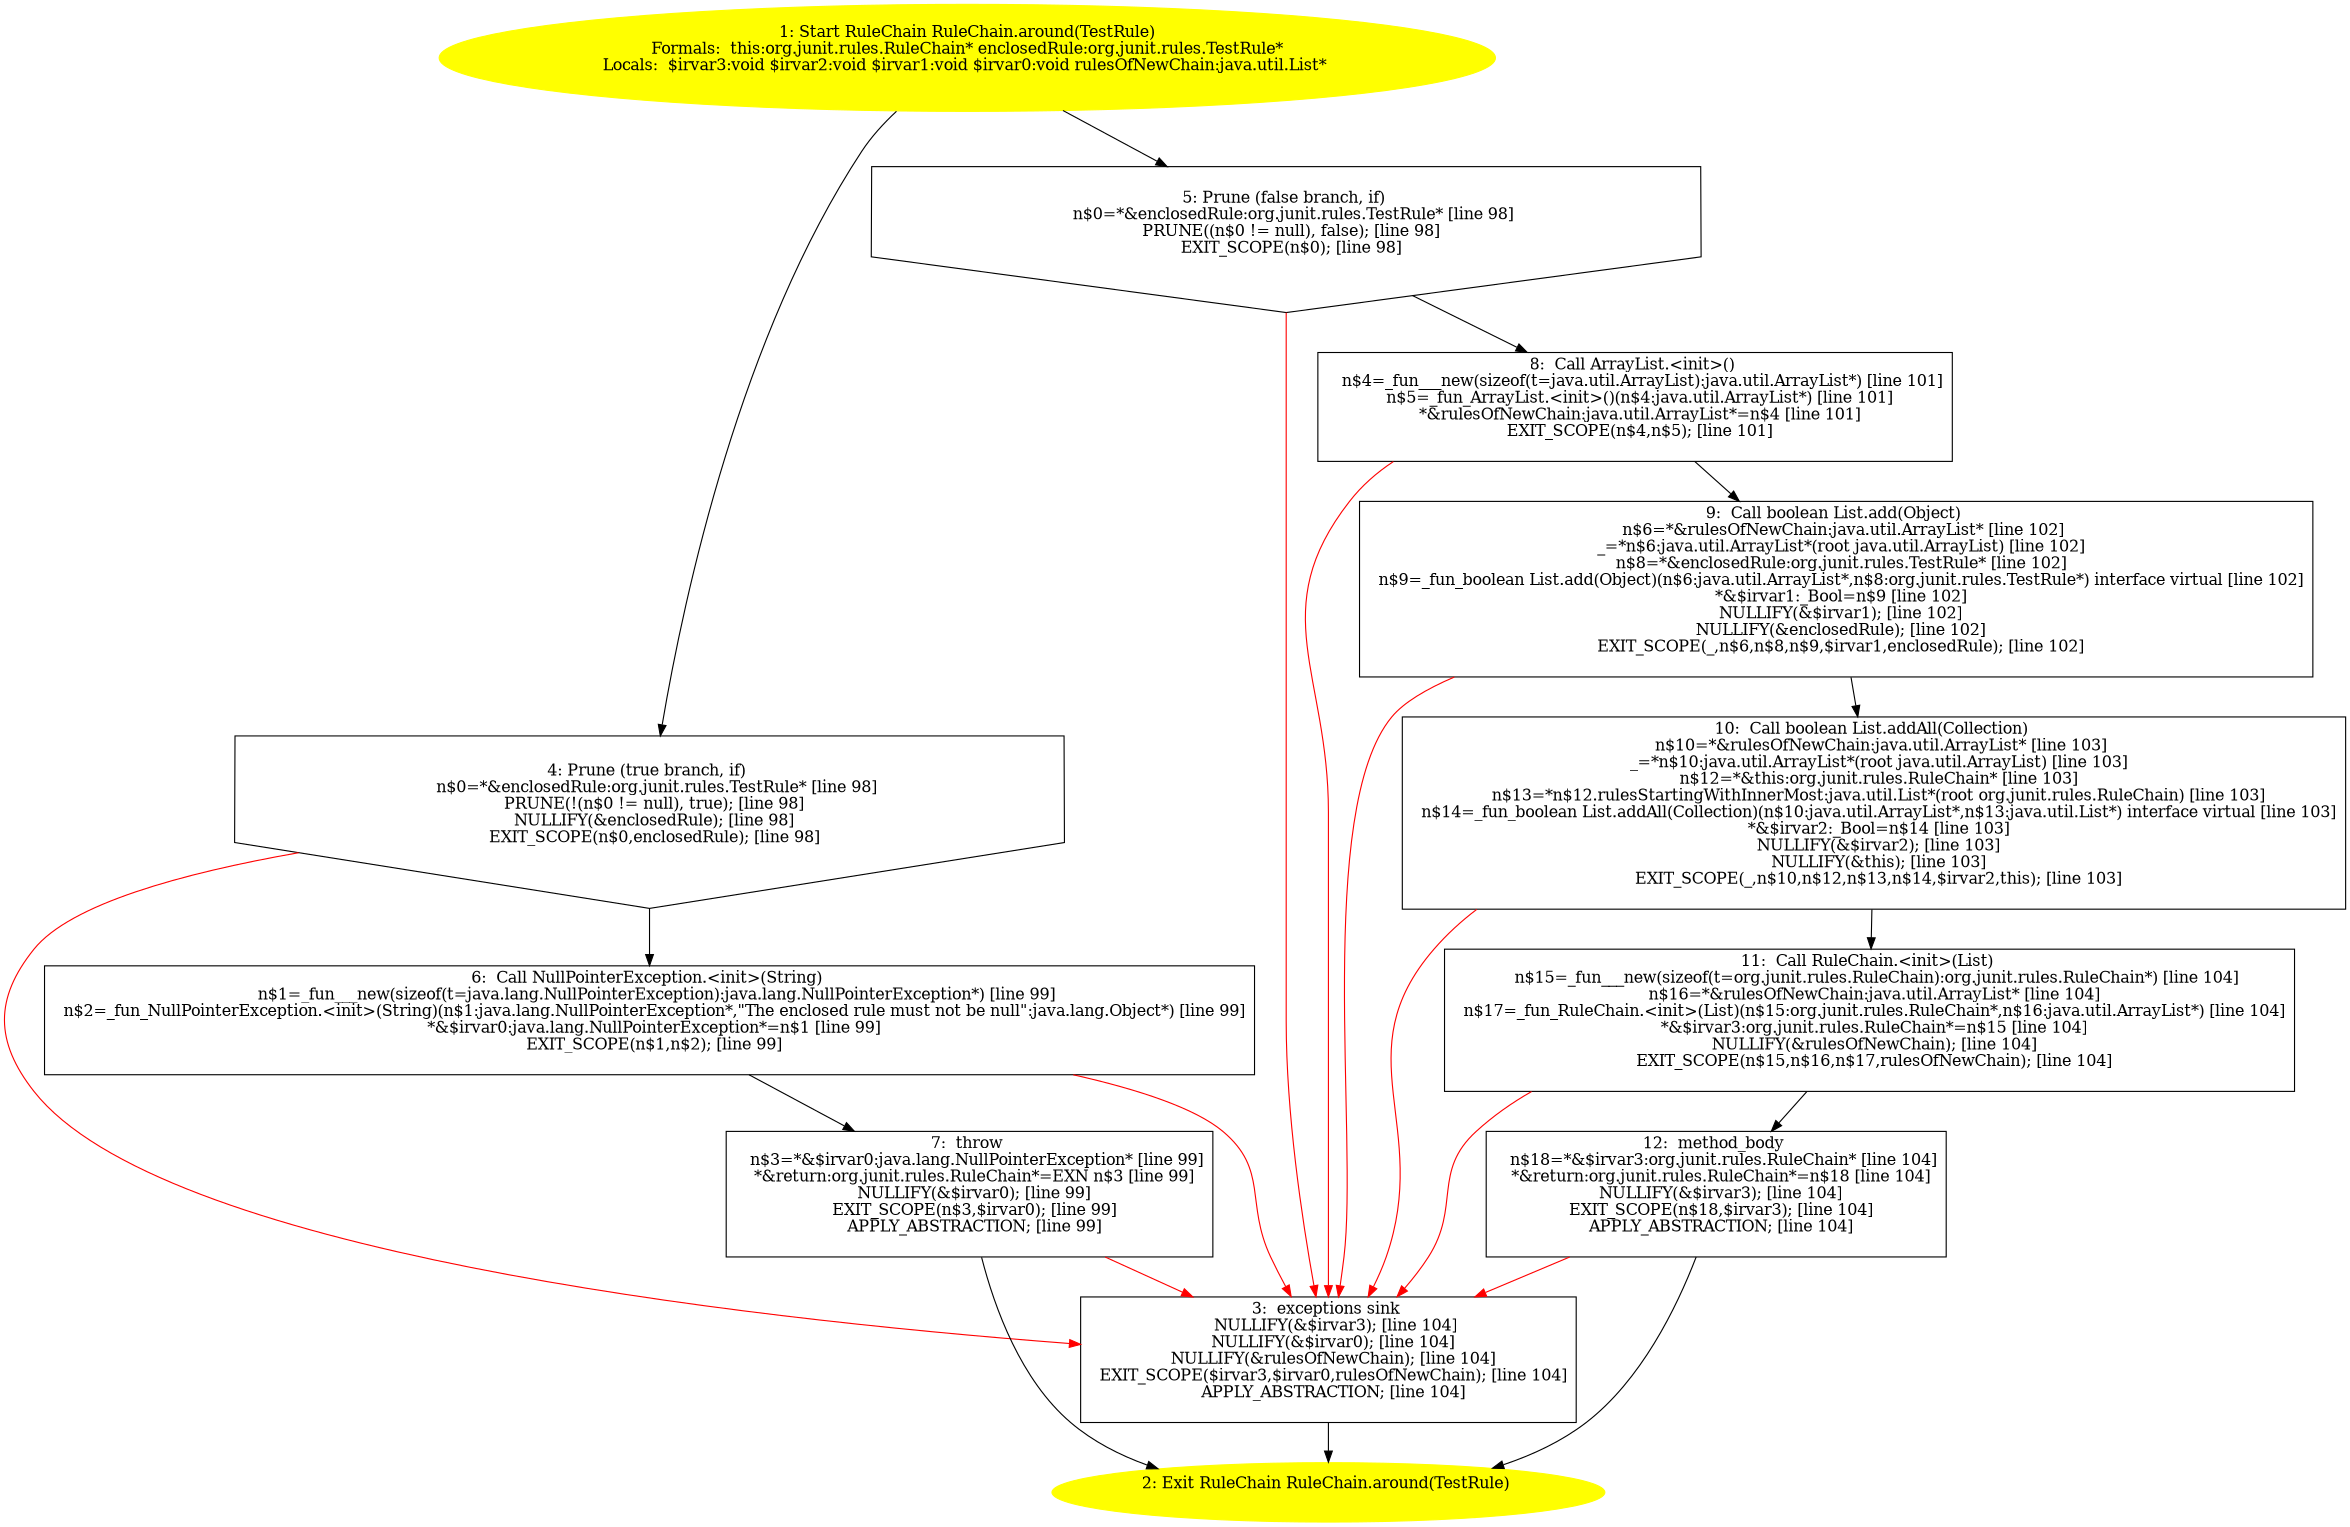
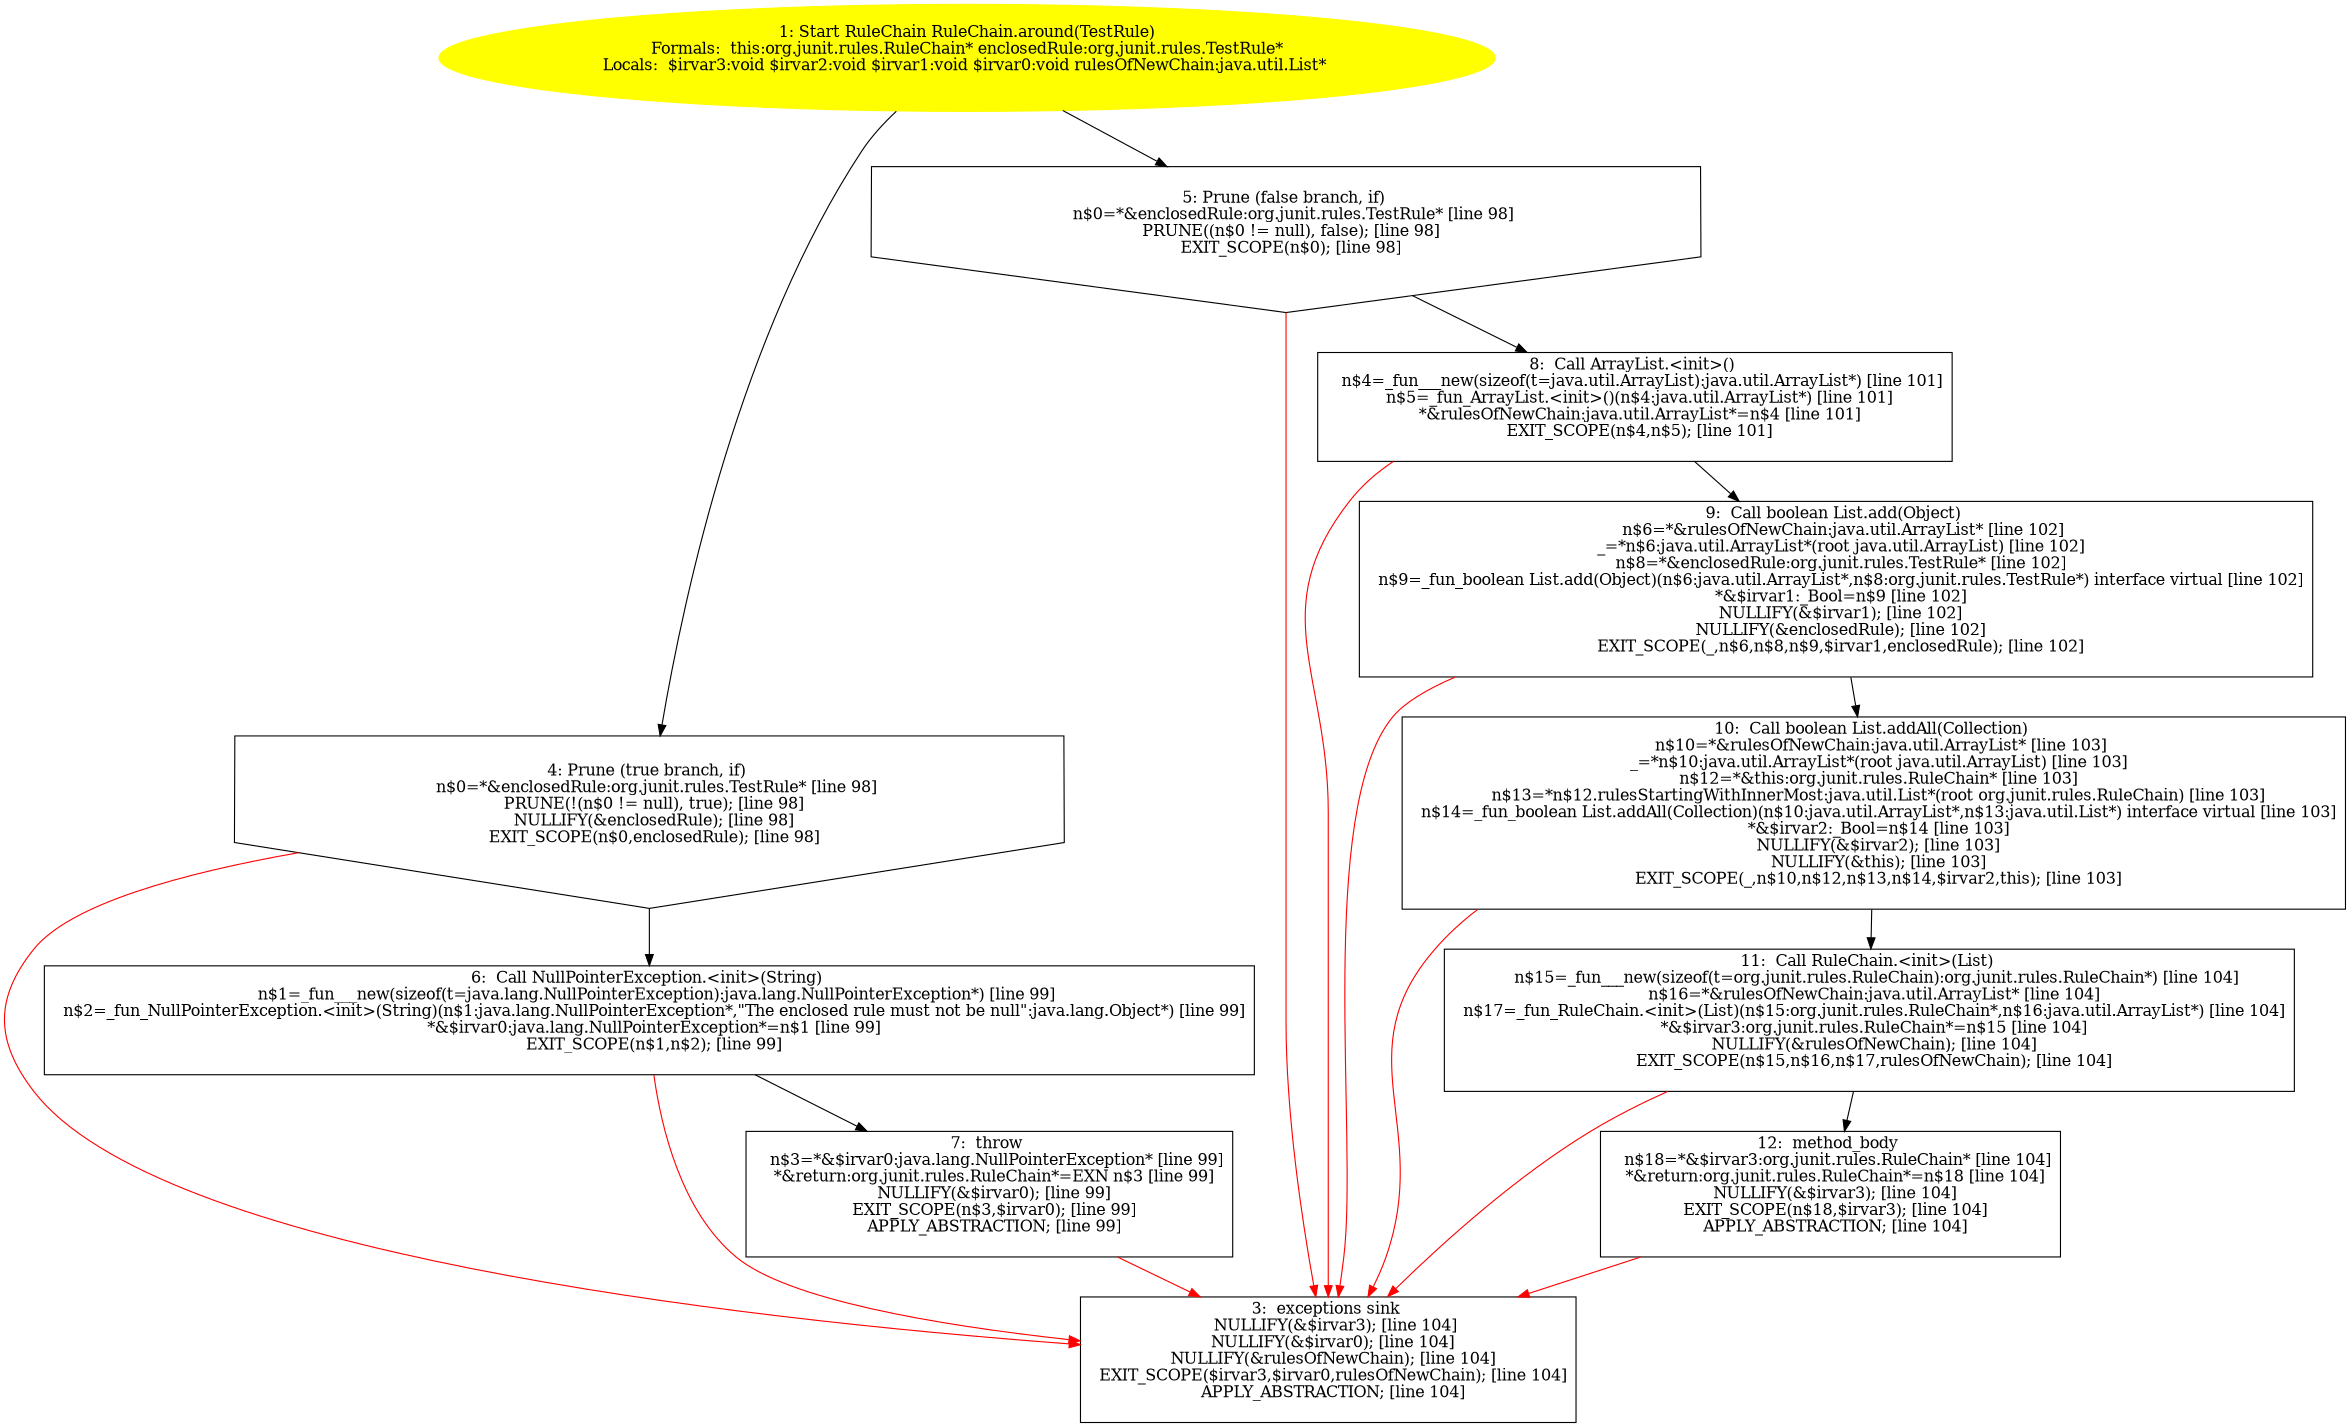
node "2: Exit RuleChain RuleChain.around(TestRule)": removed
